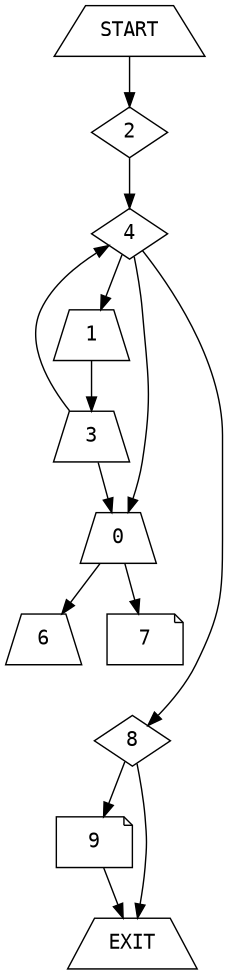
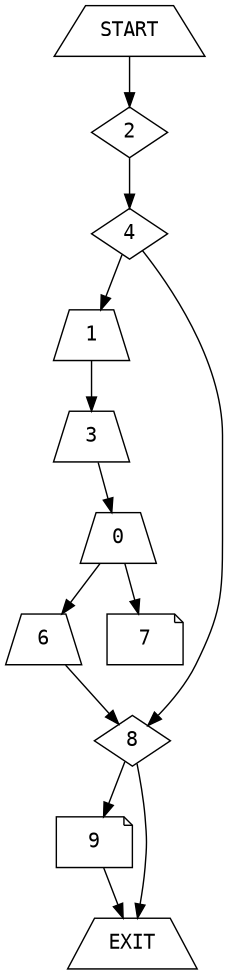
edge "3" -> "4": removed
edge "4" -> "0": removed
edge "6" -> "8": added
